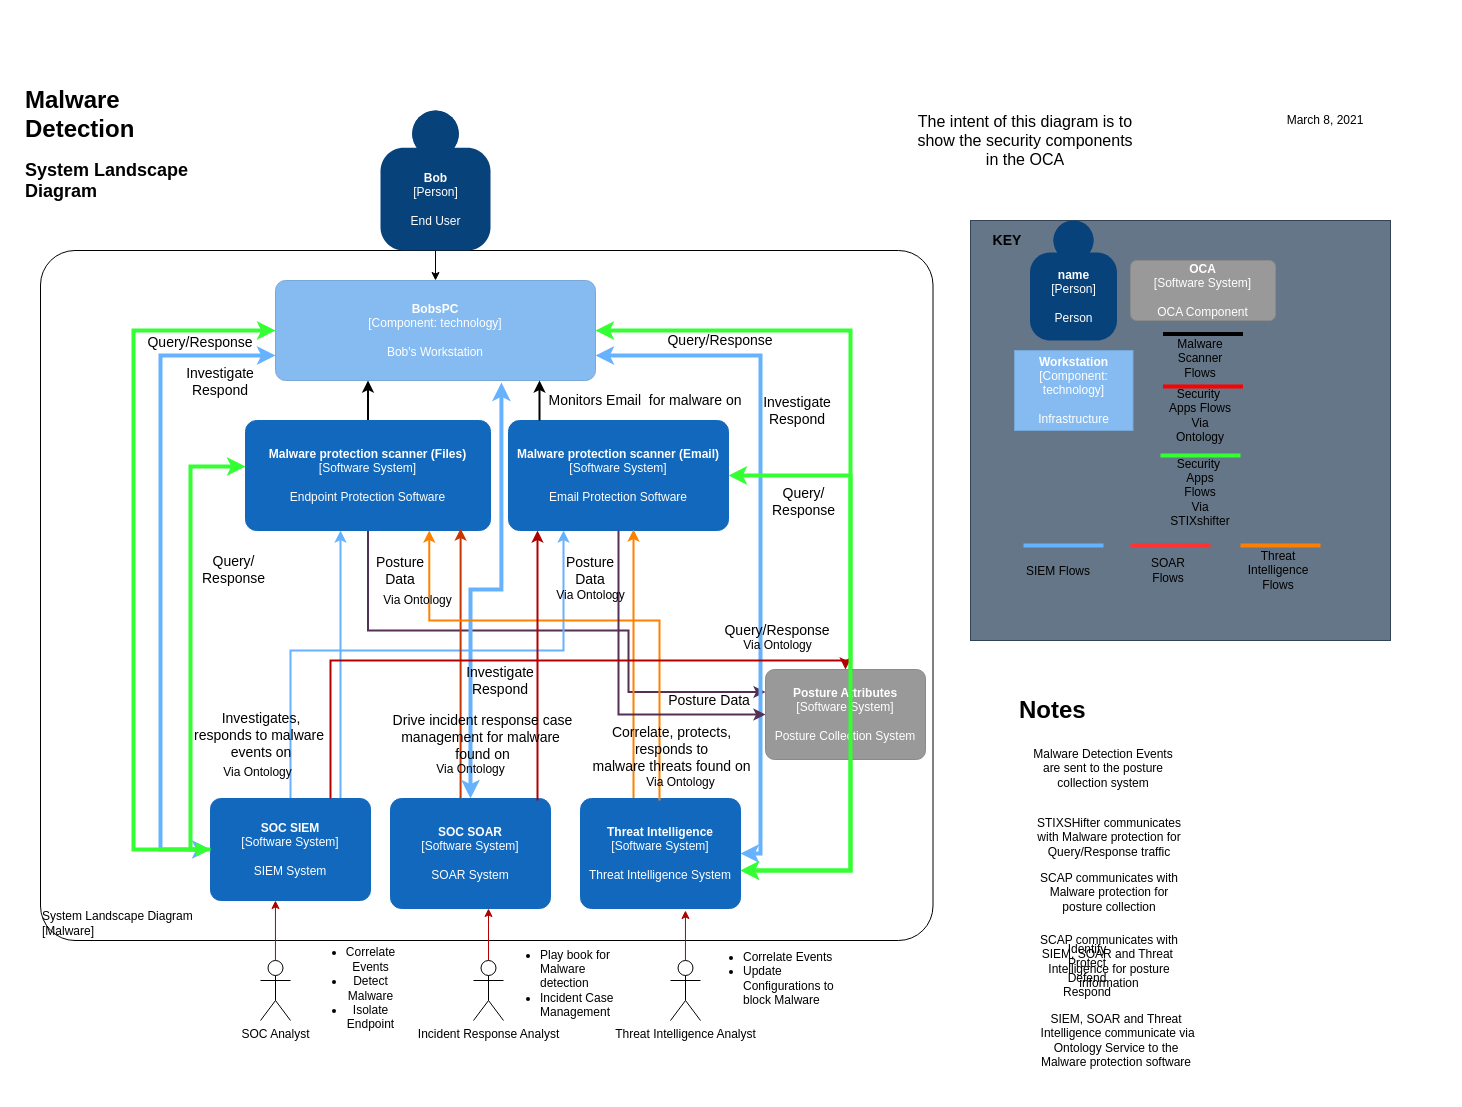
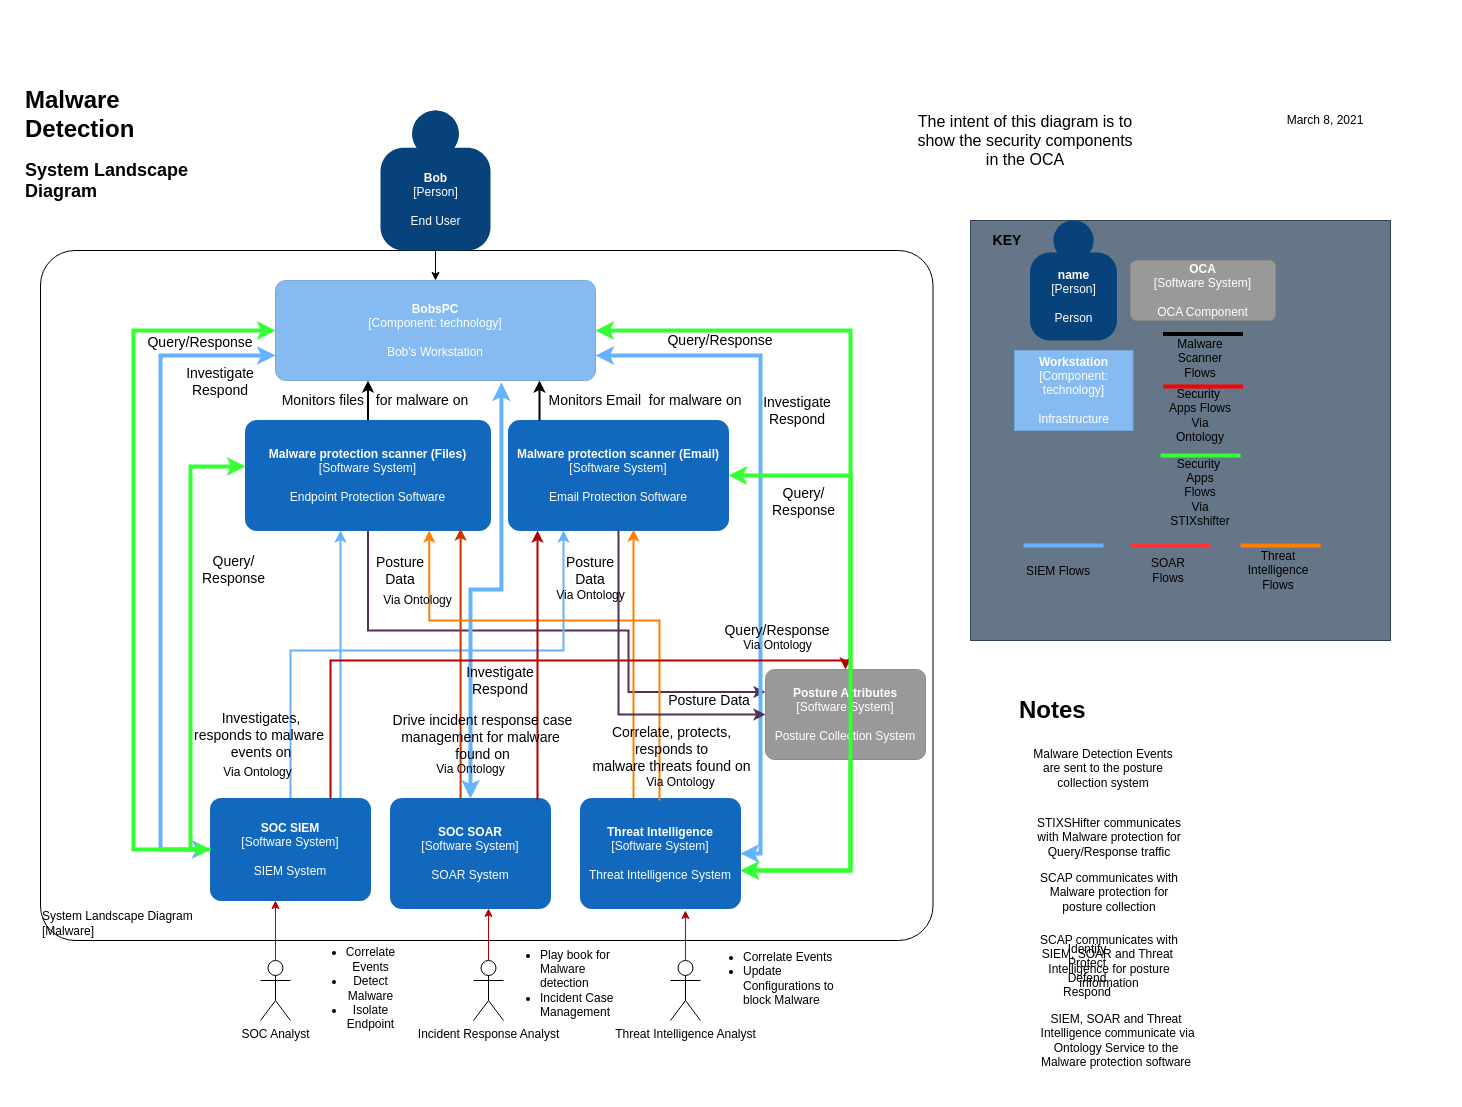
node "Monitors files for malware on": added
